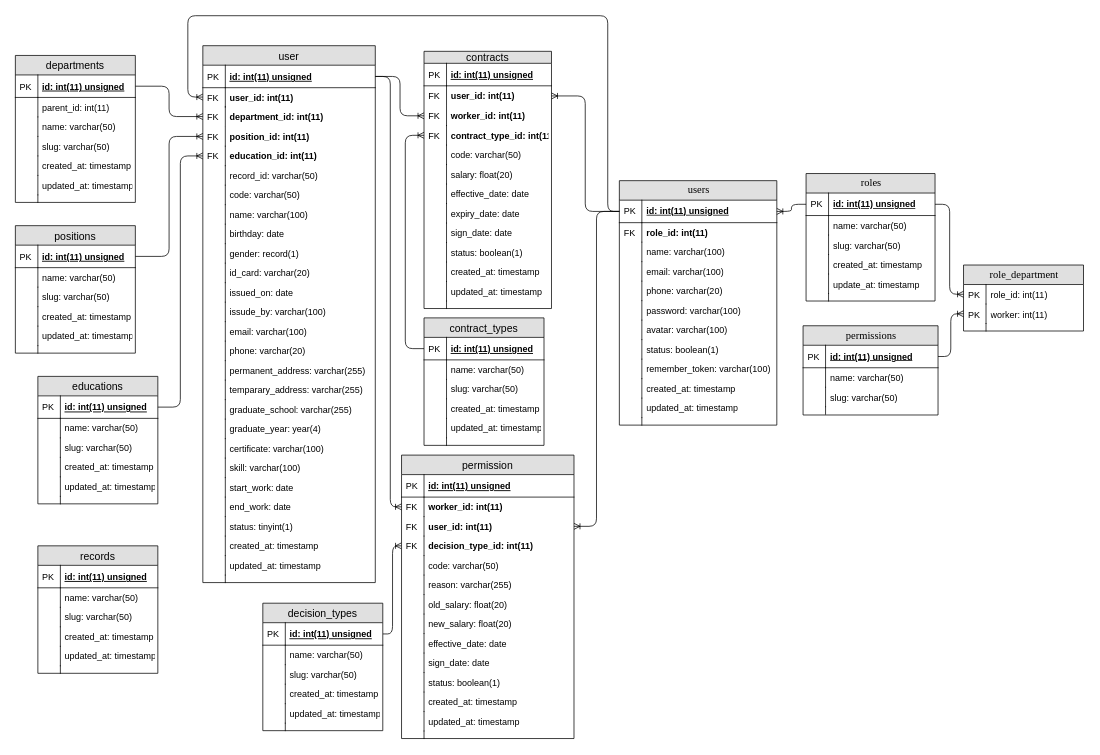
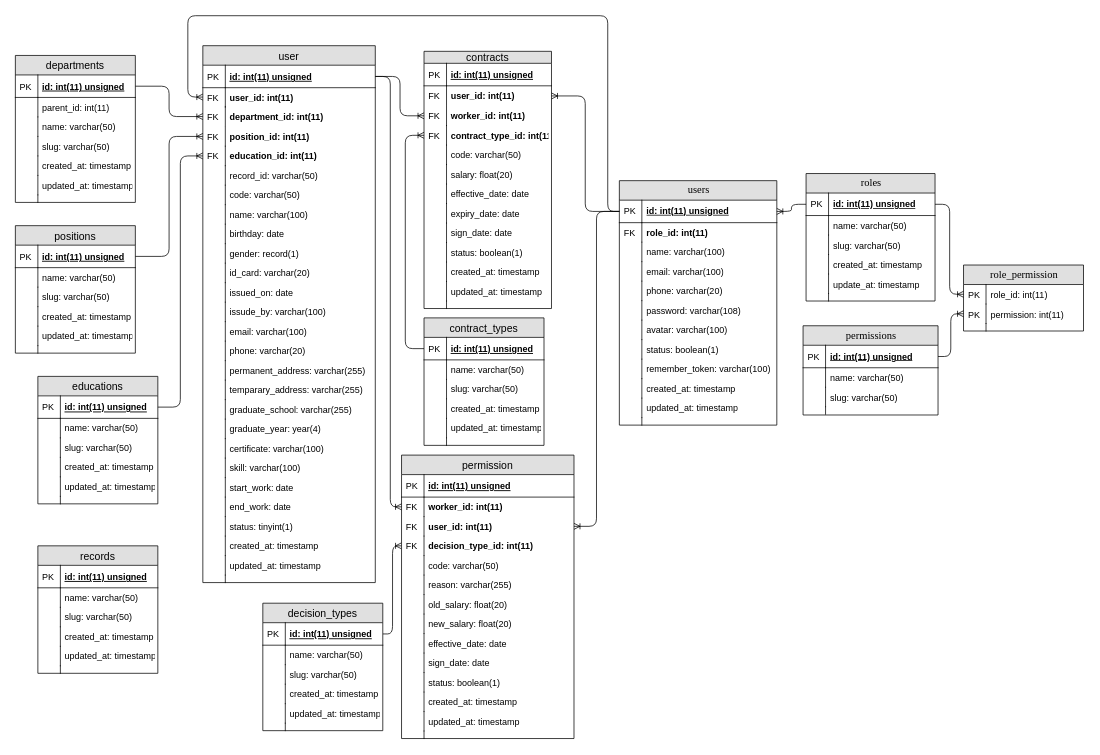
node "role_department": label "role_department" -> "role_permission"
node "password: varchar(100)": label "password: varchar(100)" -> "password: varchar(108)"
node "worker: int(11)": label "worker: int(11)" -> "permission: int(11)"
